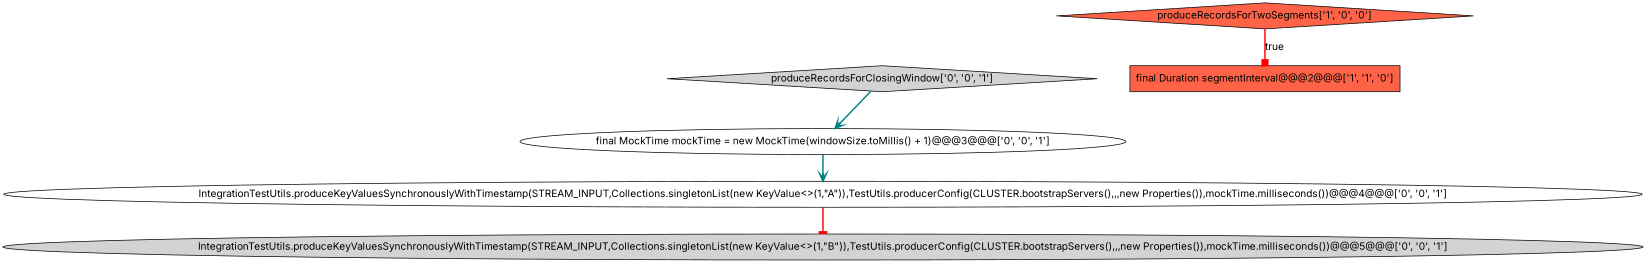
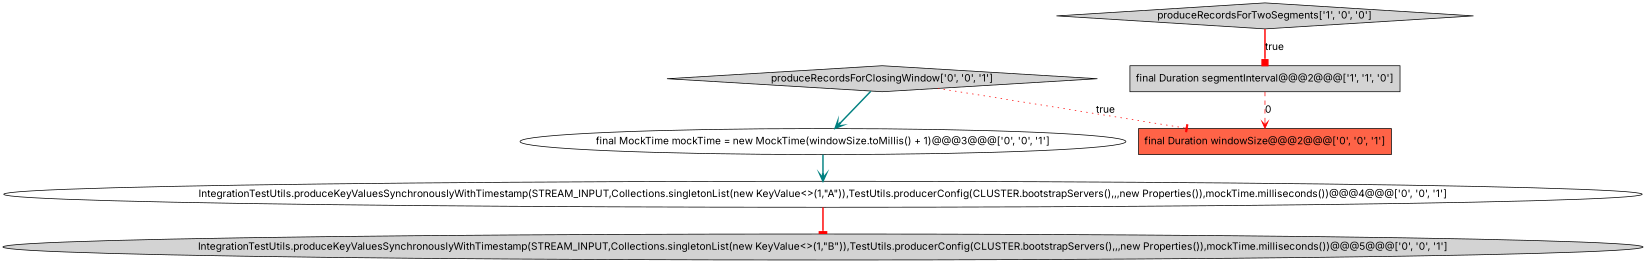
node "produceRecordsForTwoSegments['1', '0', '0']": fillcolor tomato -> lightgray
node "final Duration segmentInterval@@@2@@@['1', '1', '0']": fillcolor tomato -> lightgray
node "final Duration windowSize@@@2@@@['0', '0', '1']": added
